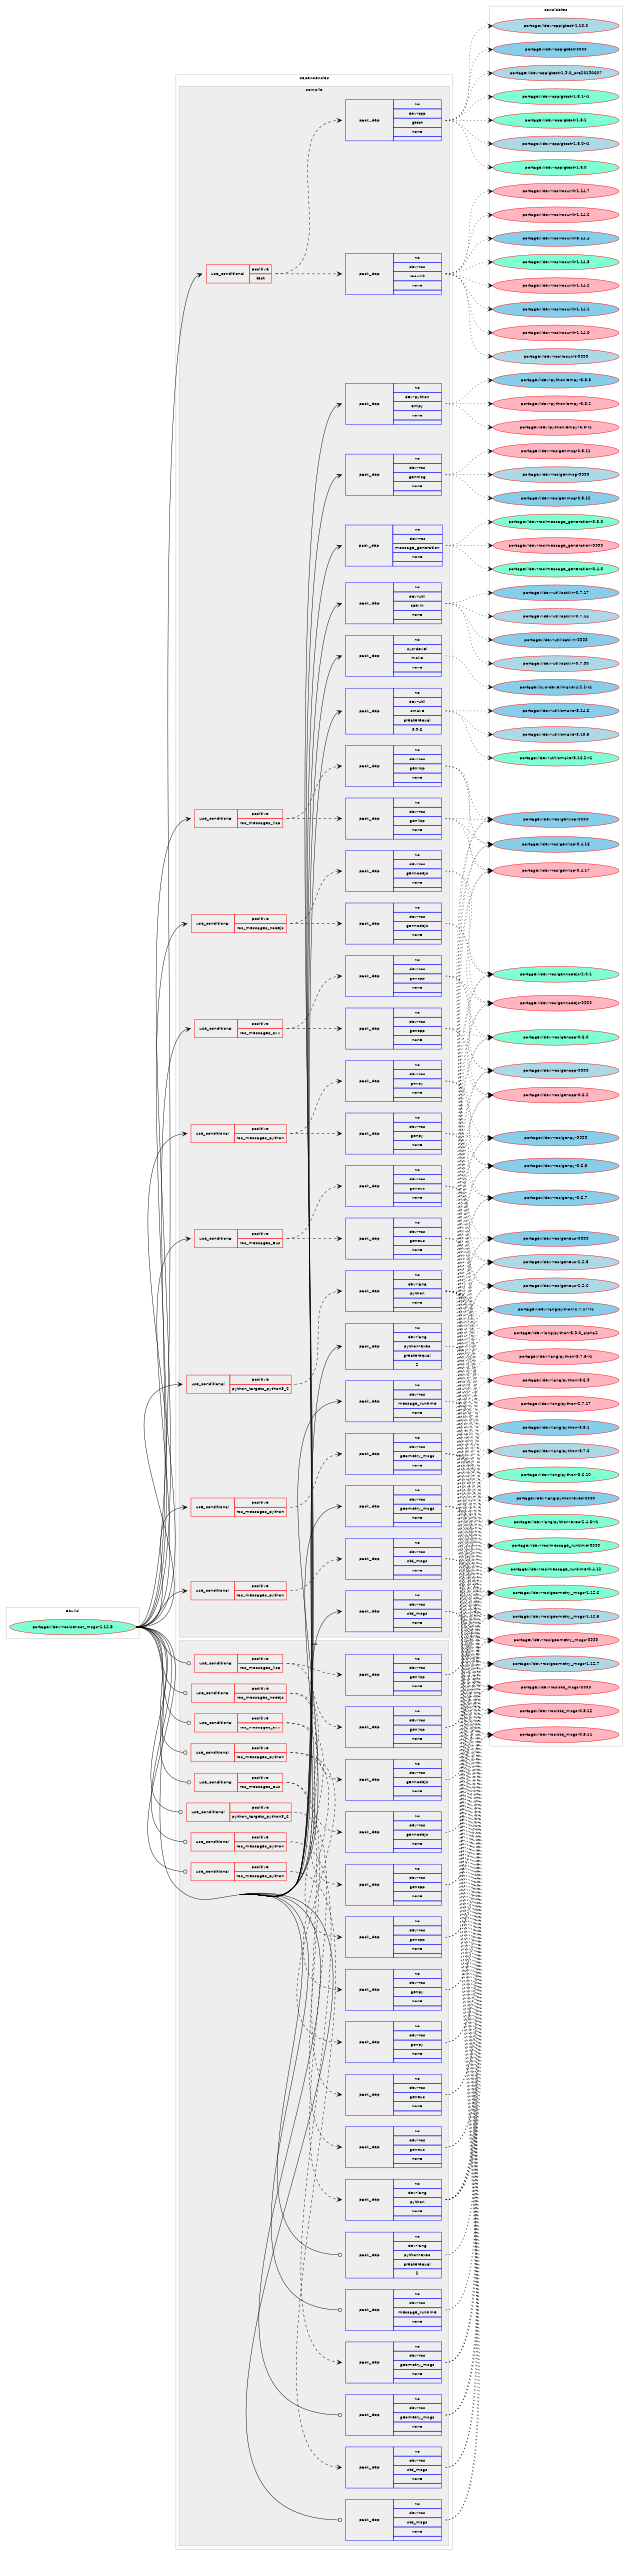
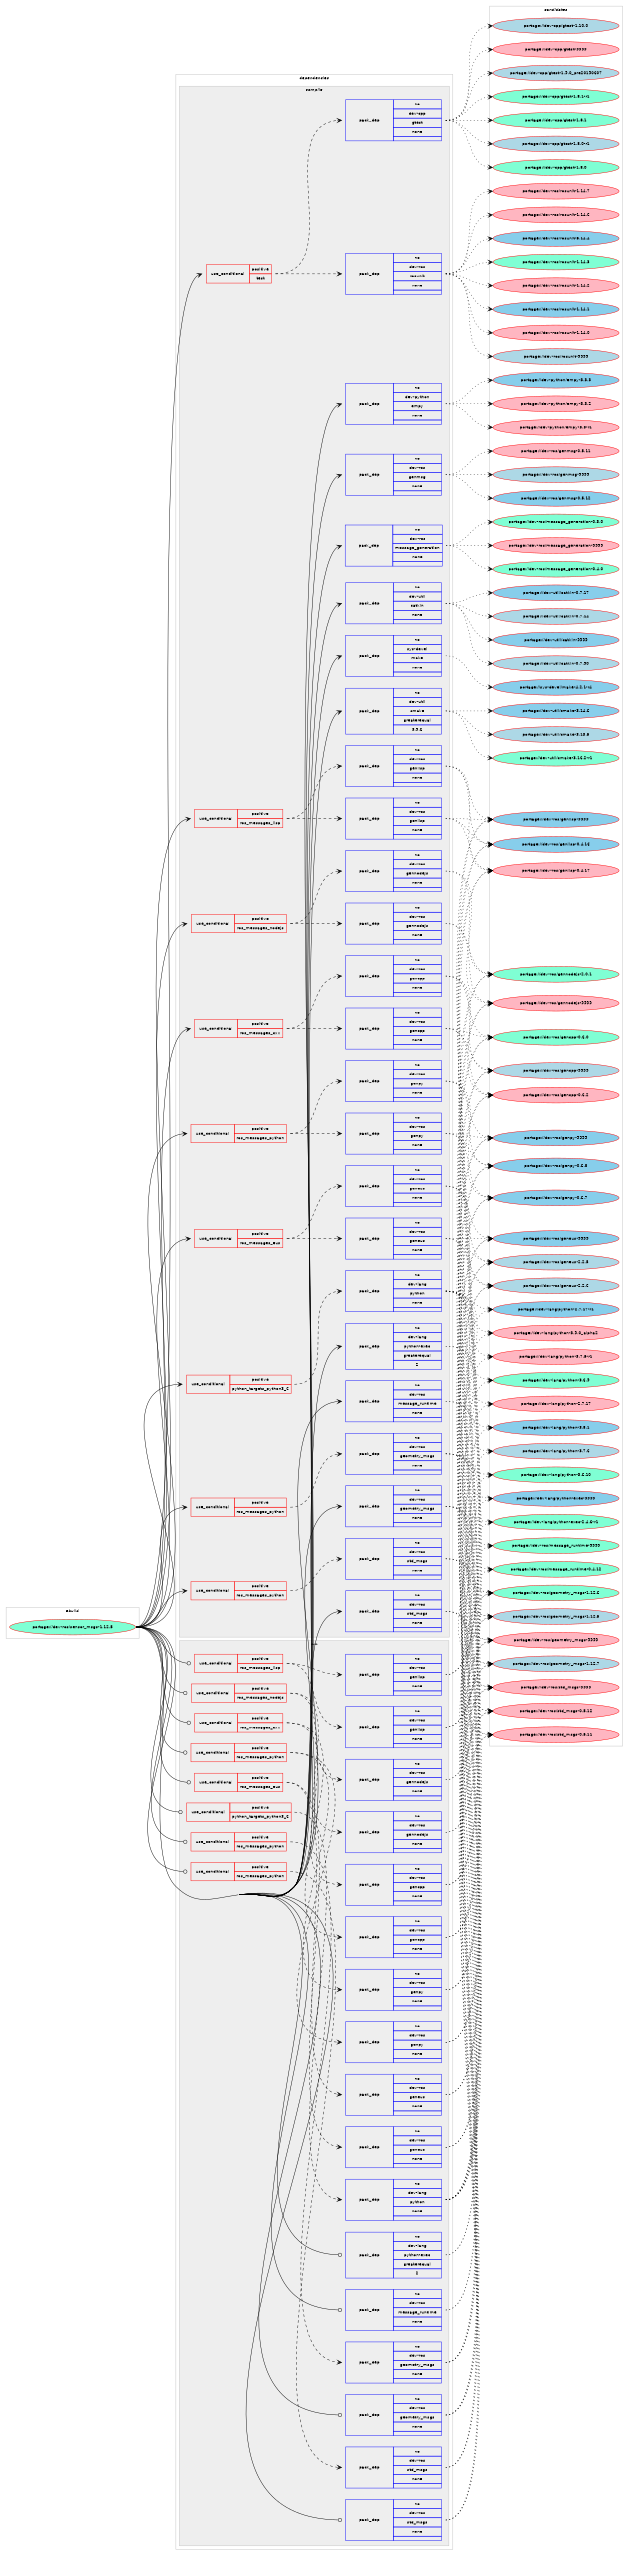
node "portage://dev-cpp/gtest-9999": fillcolor skyblue -> lightpink
node "portage://dev-lang/python-3.6.9": fillcolor lightpink -> aquamarine
